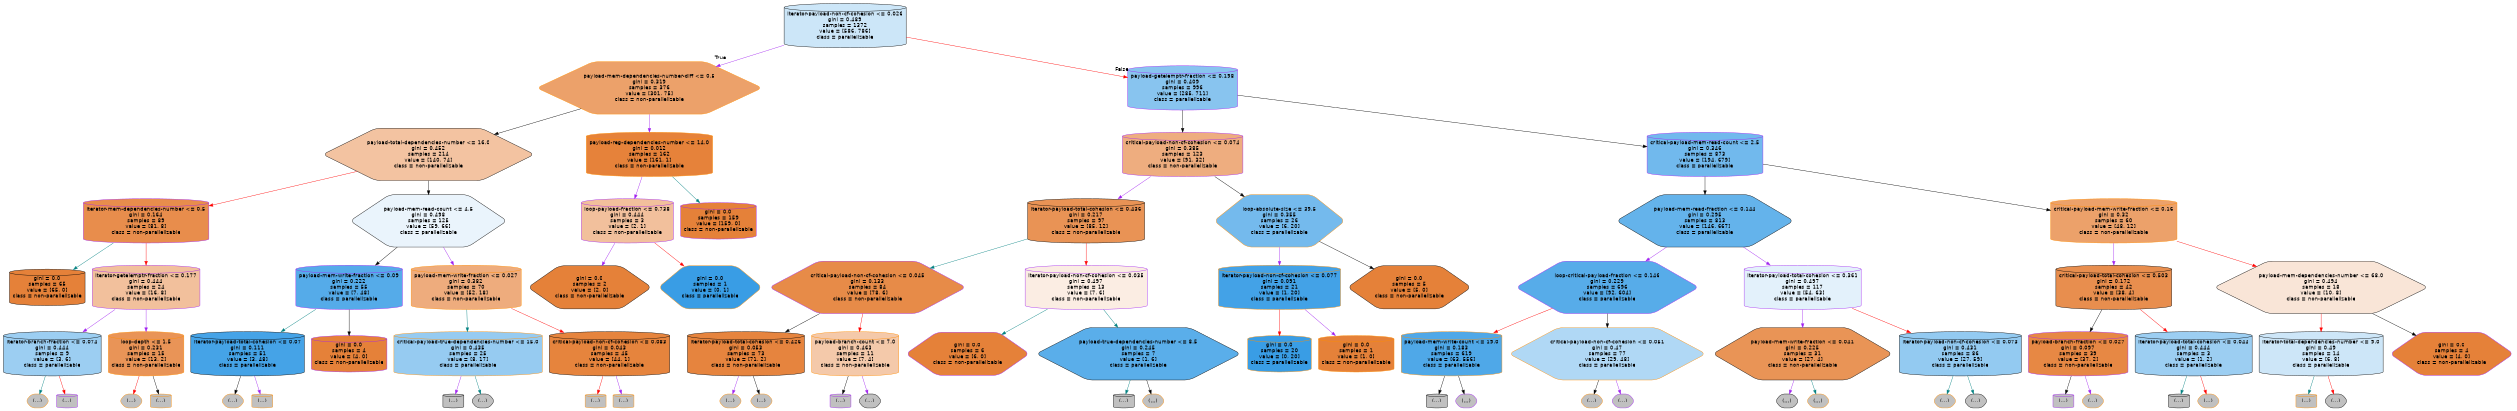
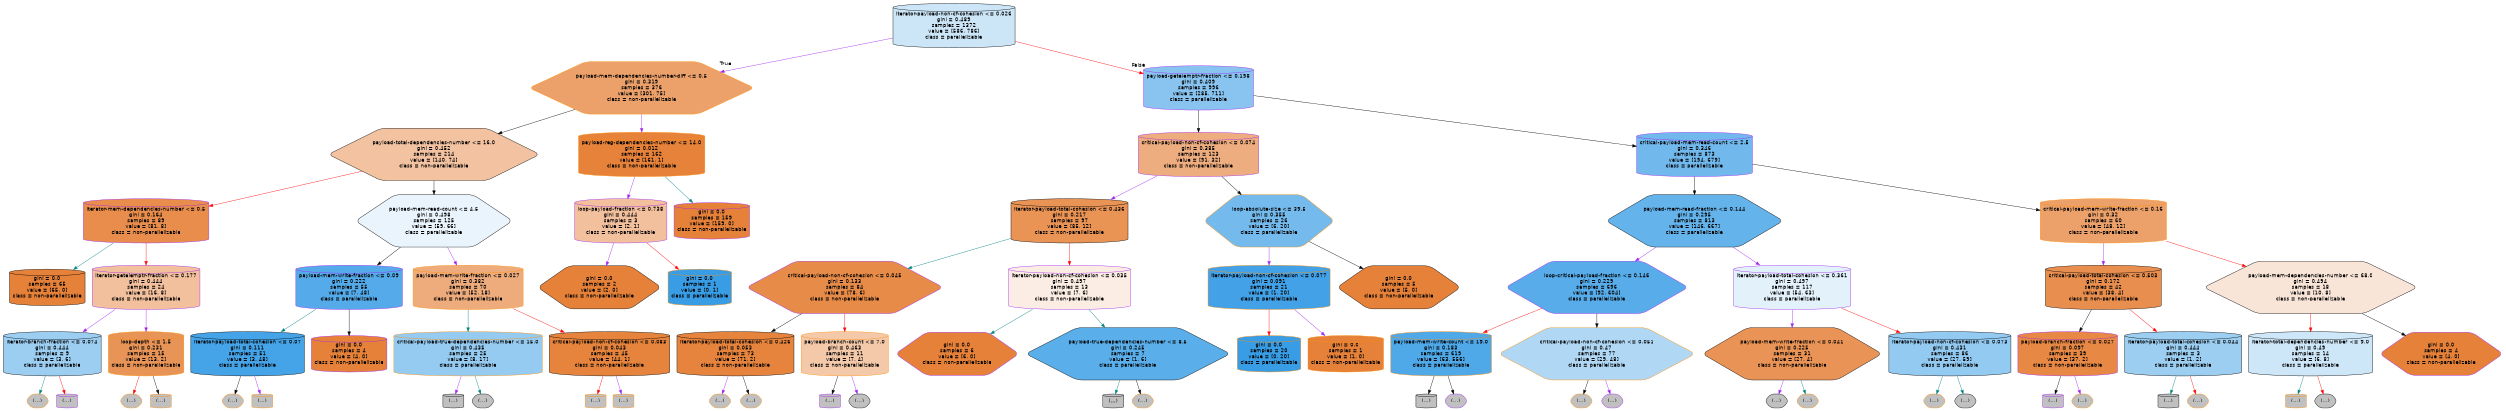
node "gini = 0.0 samples = 1 value = [0, 1] class = parallelizable": shape hexagon -> cylinder
